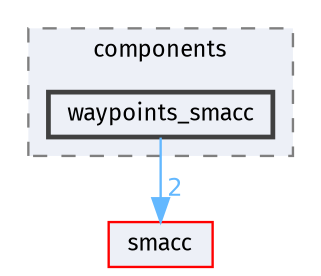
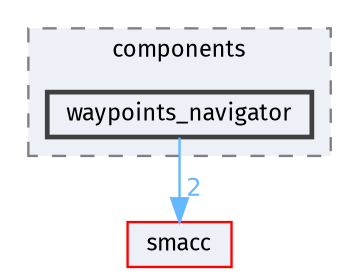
node "waypoints_smacc": label "waypoints_smacc" -> "waypoints_navigator"
